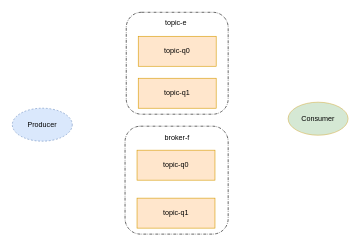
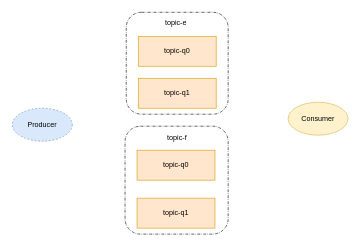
node "Consumer": fillcolor #d5e8d4 -> #fff2cc
node "broker-f": label "broker-f" -> "topic-f"
